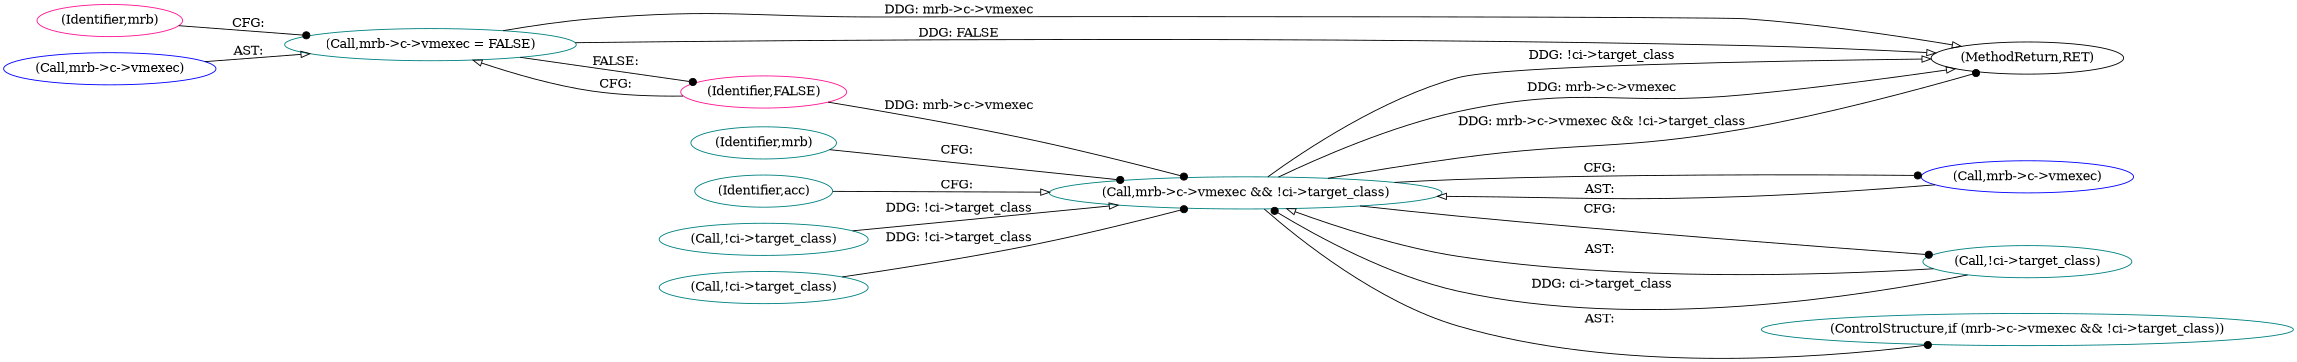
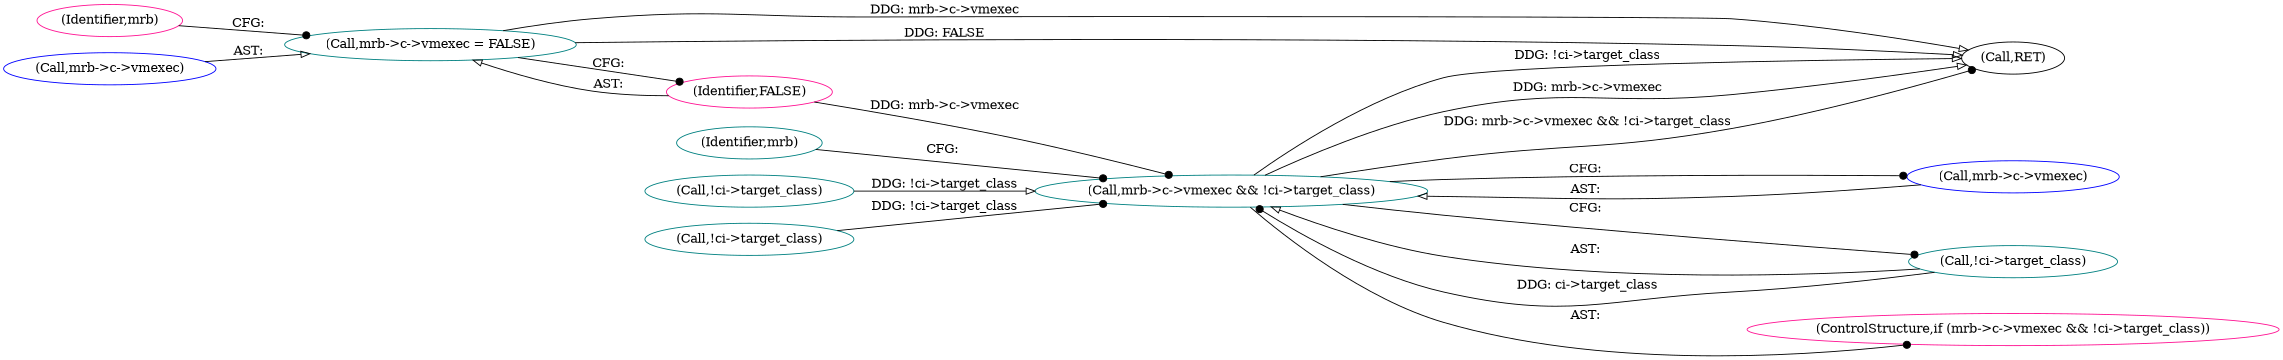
node "(MethodReturn,RET)": label "(MethodReturn,RET)" -> "(Call,RET)"
edge "(Call,mrb->c->vmexec = FALSE)" -> "(Identifier,FALSE)": label "FALSE: " -> "CFG: "
edge "(Identifier,FALSE)" -> "(Call,mrb->c->vmexec = FALSE)": label "CFG: " -> "AST: "
node "(Identifier,acc)": removed
node "(ControlStructure,if (mrb->c->vmexec && !ci->target_class))": color teal -> deeppink
